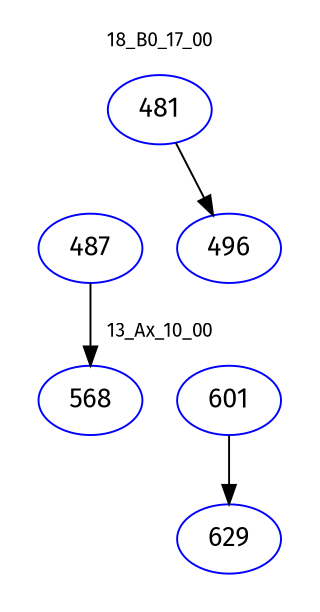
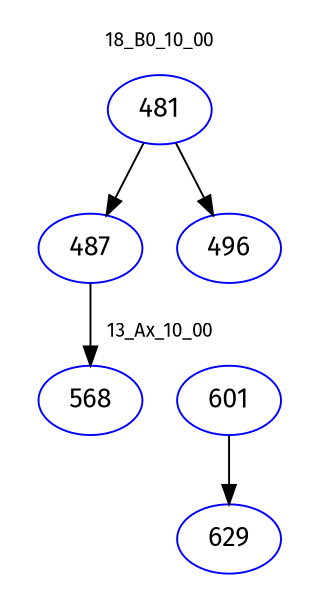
cluster "18_B0_17_00": label "18_B0_17_00" -> "18_B0_10_00"
edge "481" -> "487": added
